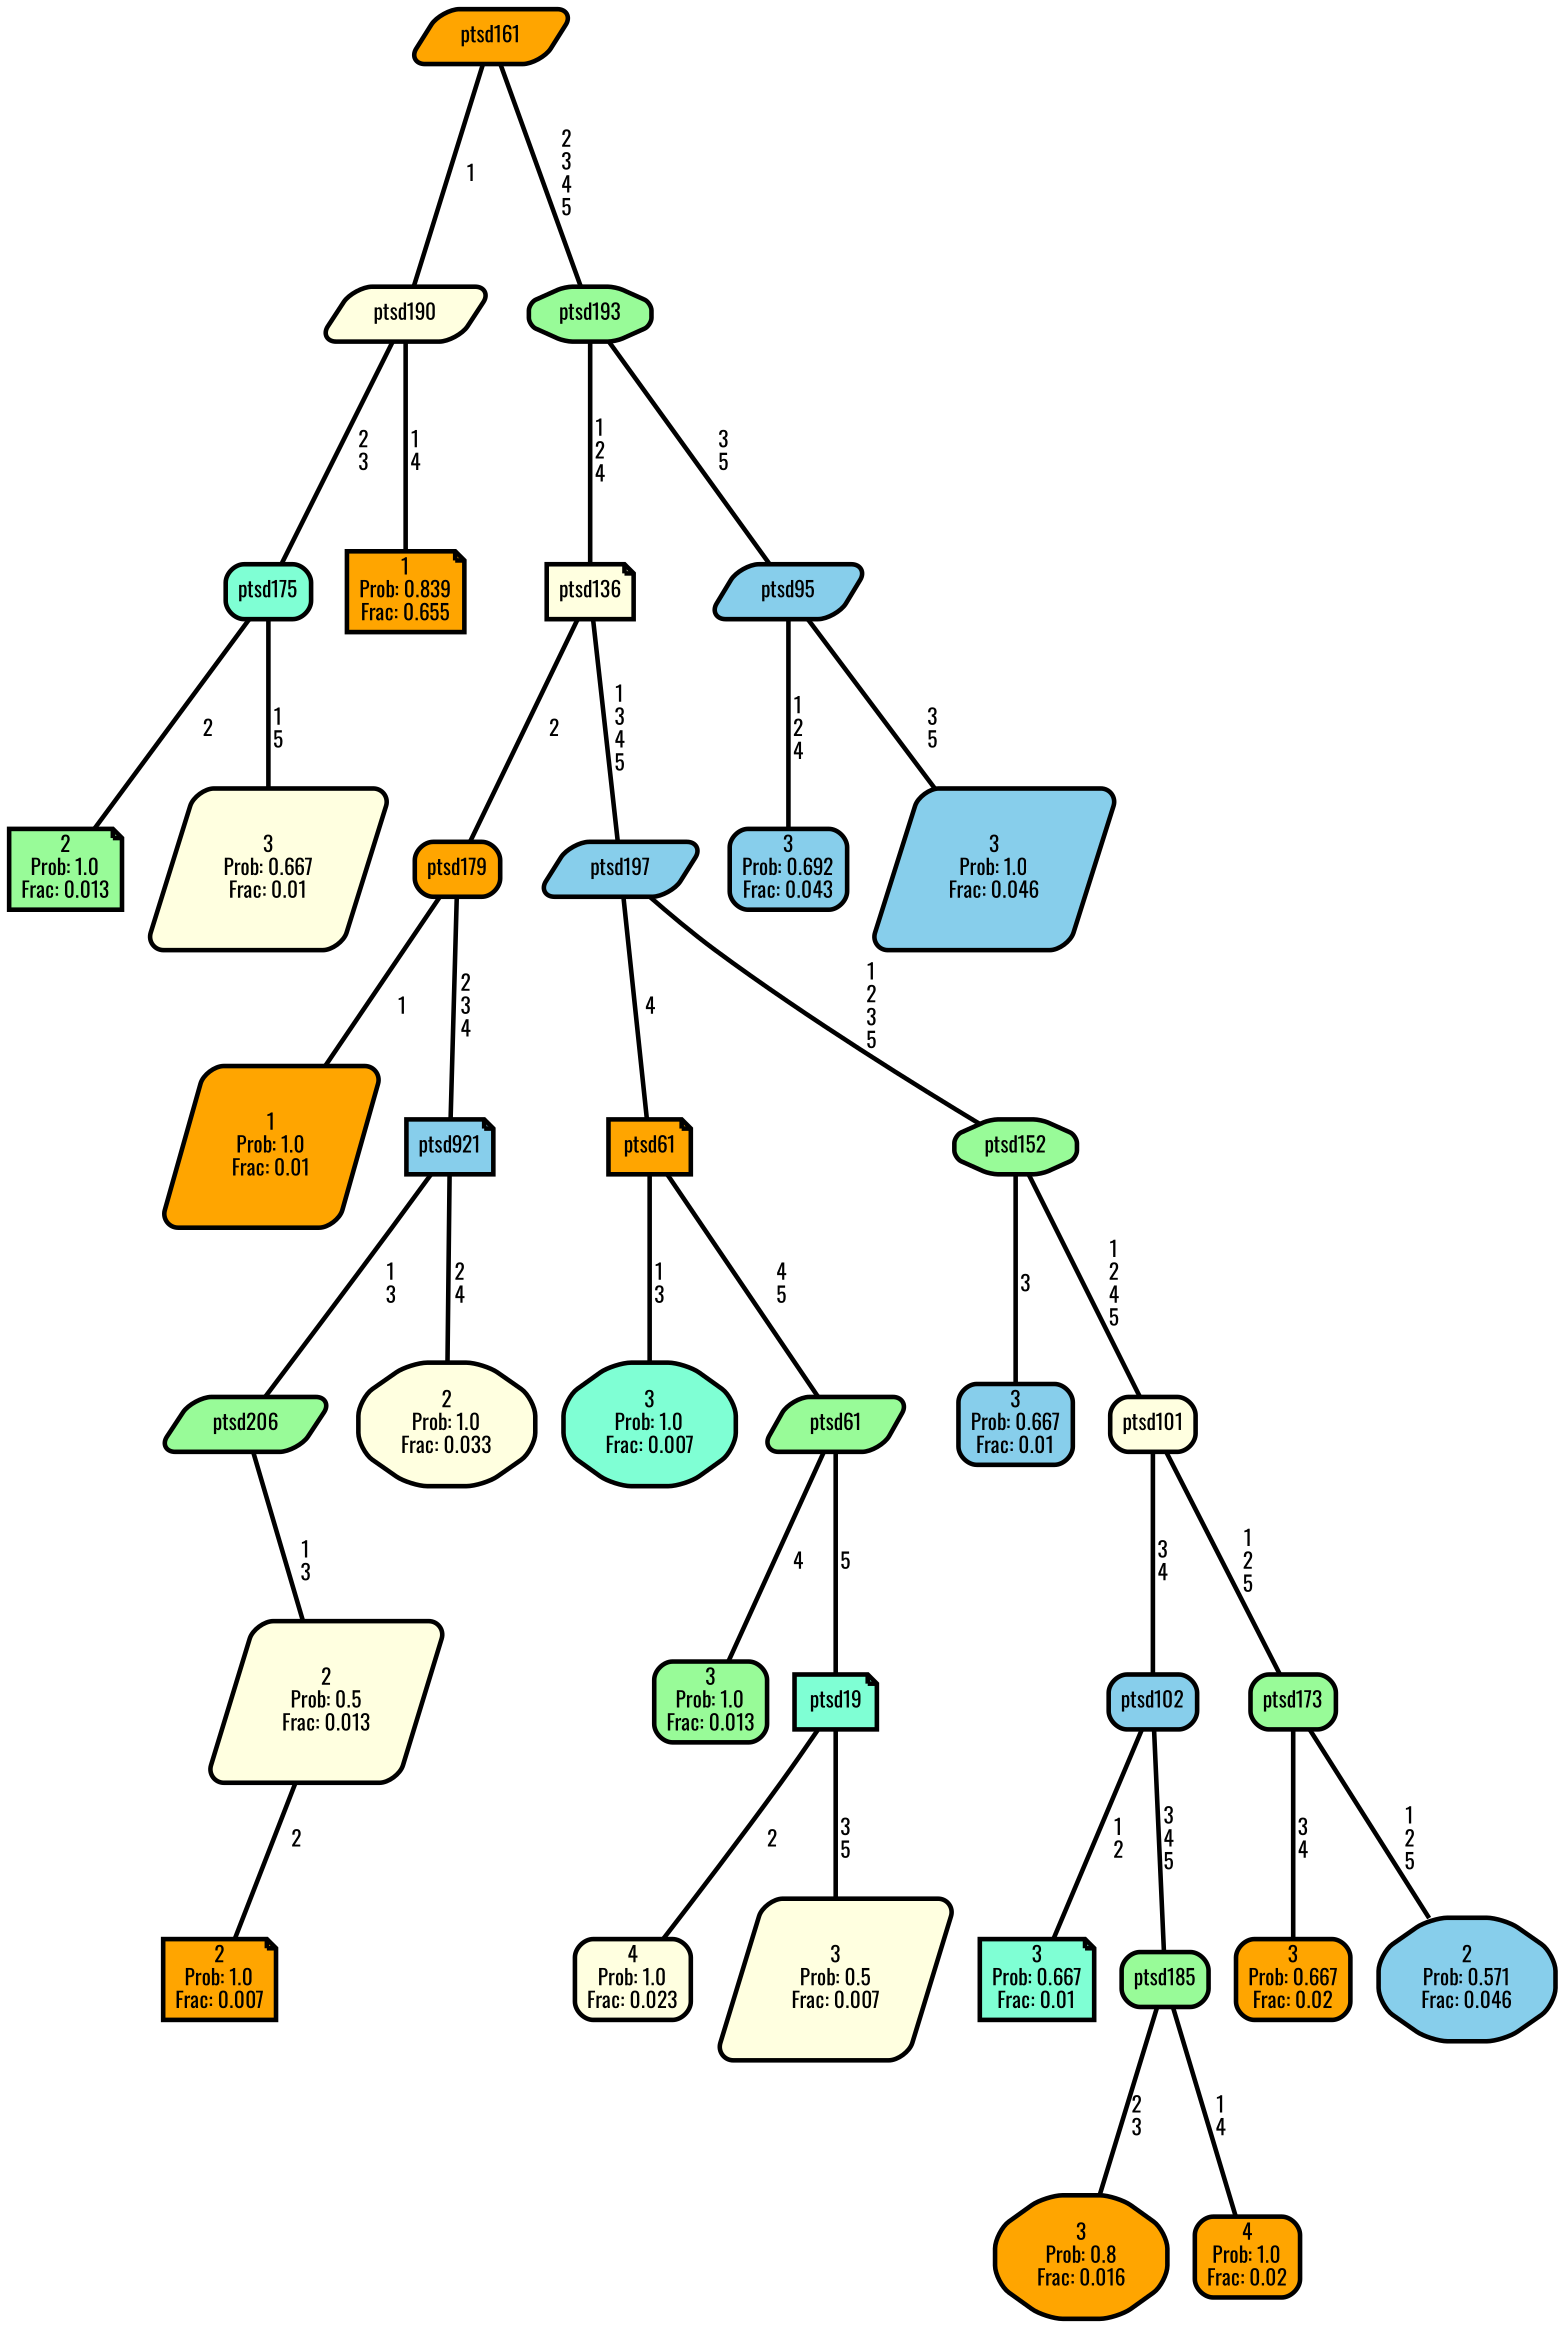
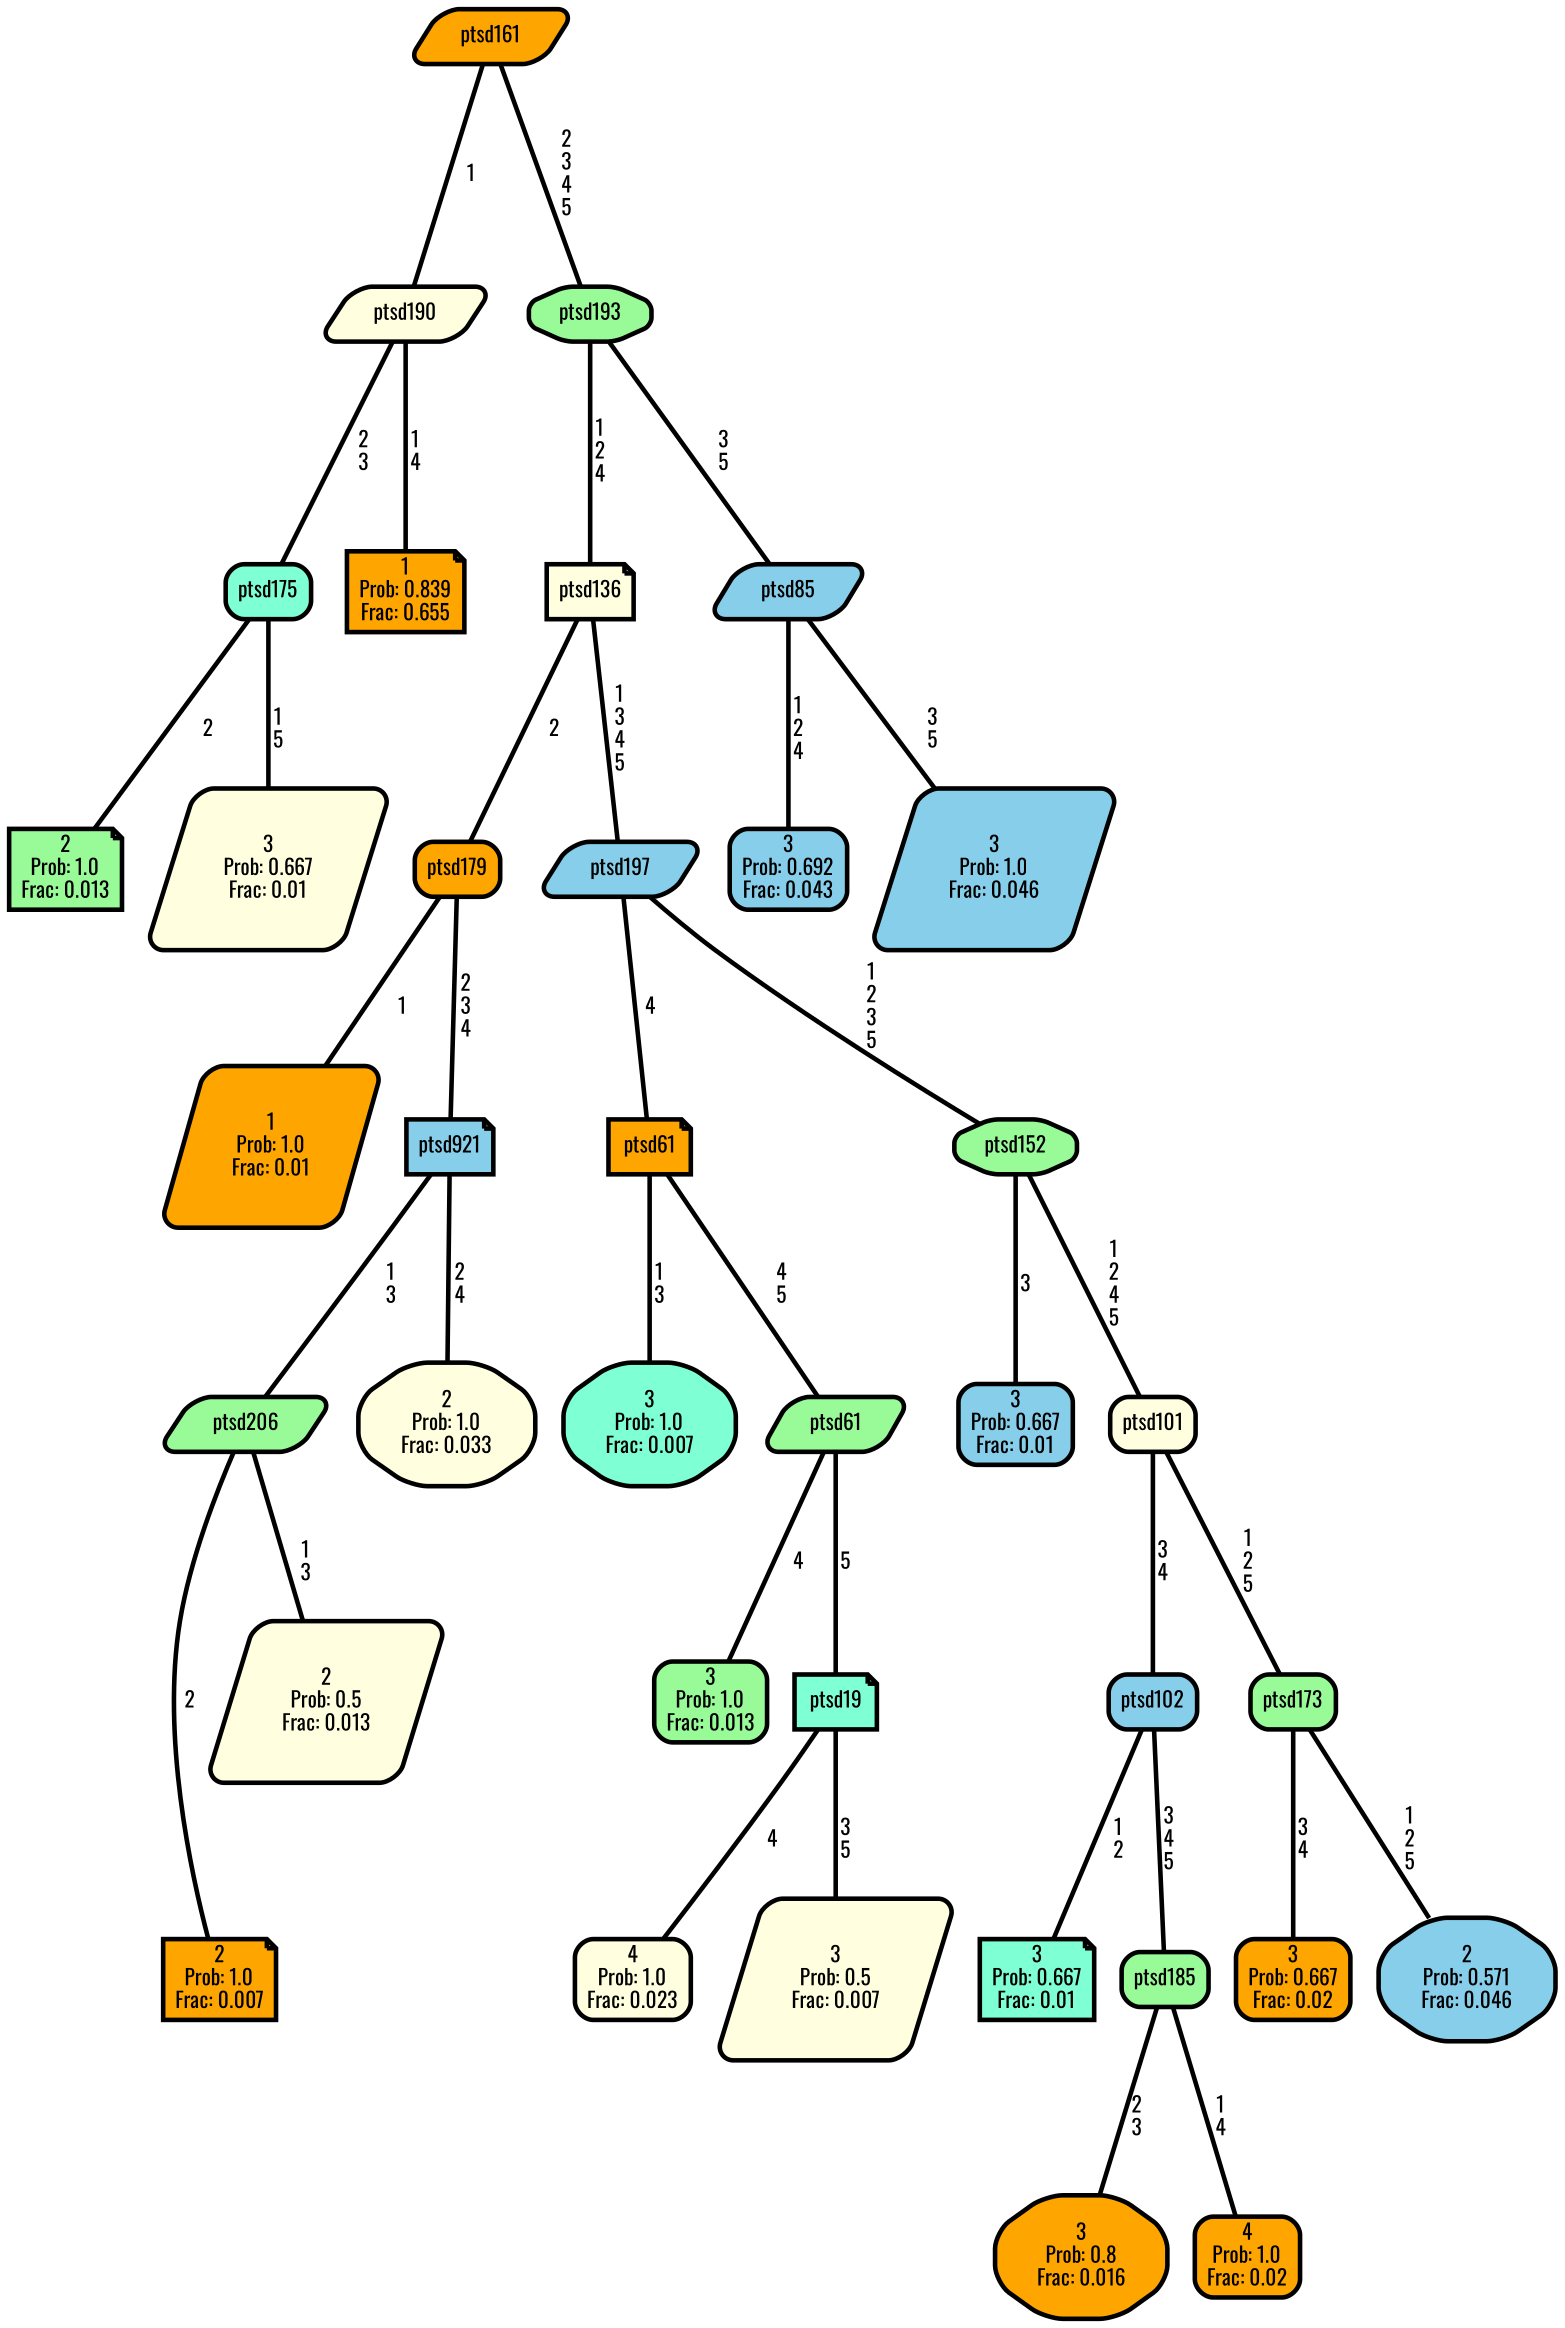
node "ptsd95": label "ptsd95" -> "ptsd85"
edge "ptsd19" -- "4 Prob: 1.0 Frac: 0.023": label " 2" -> " 4"
edge "2 Prob: 0.5 Frac: 0.013" -- "2 Prob: 1.0 Frac: 0.007": now "ptsd206" -- "2 Prob: 1.0 Frac: 0.007"
